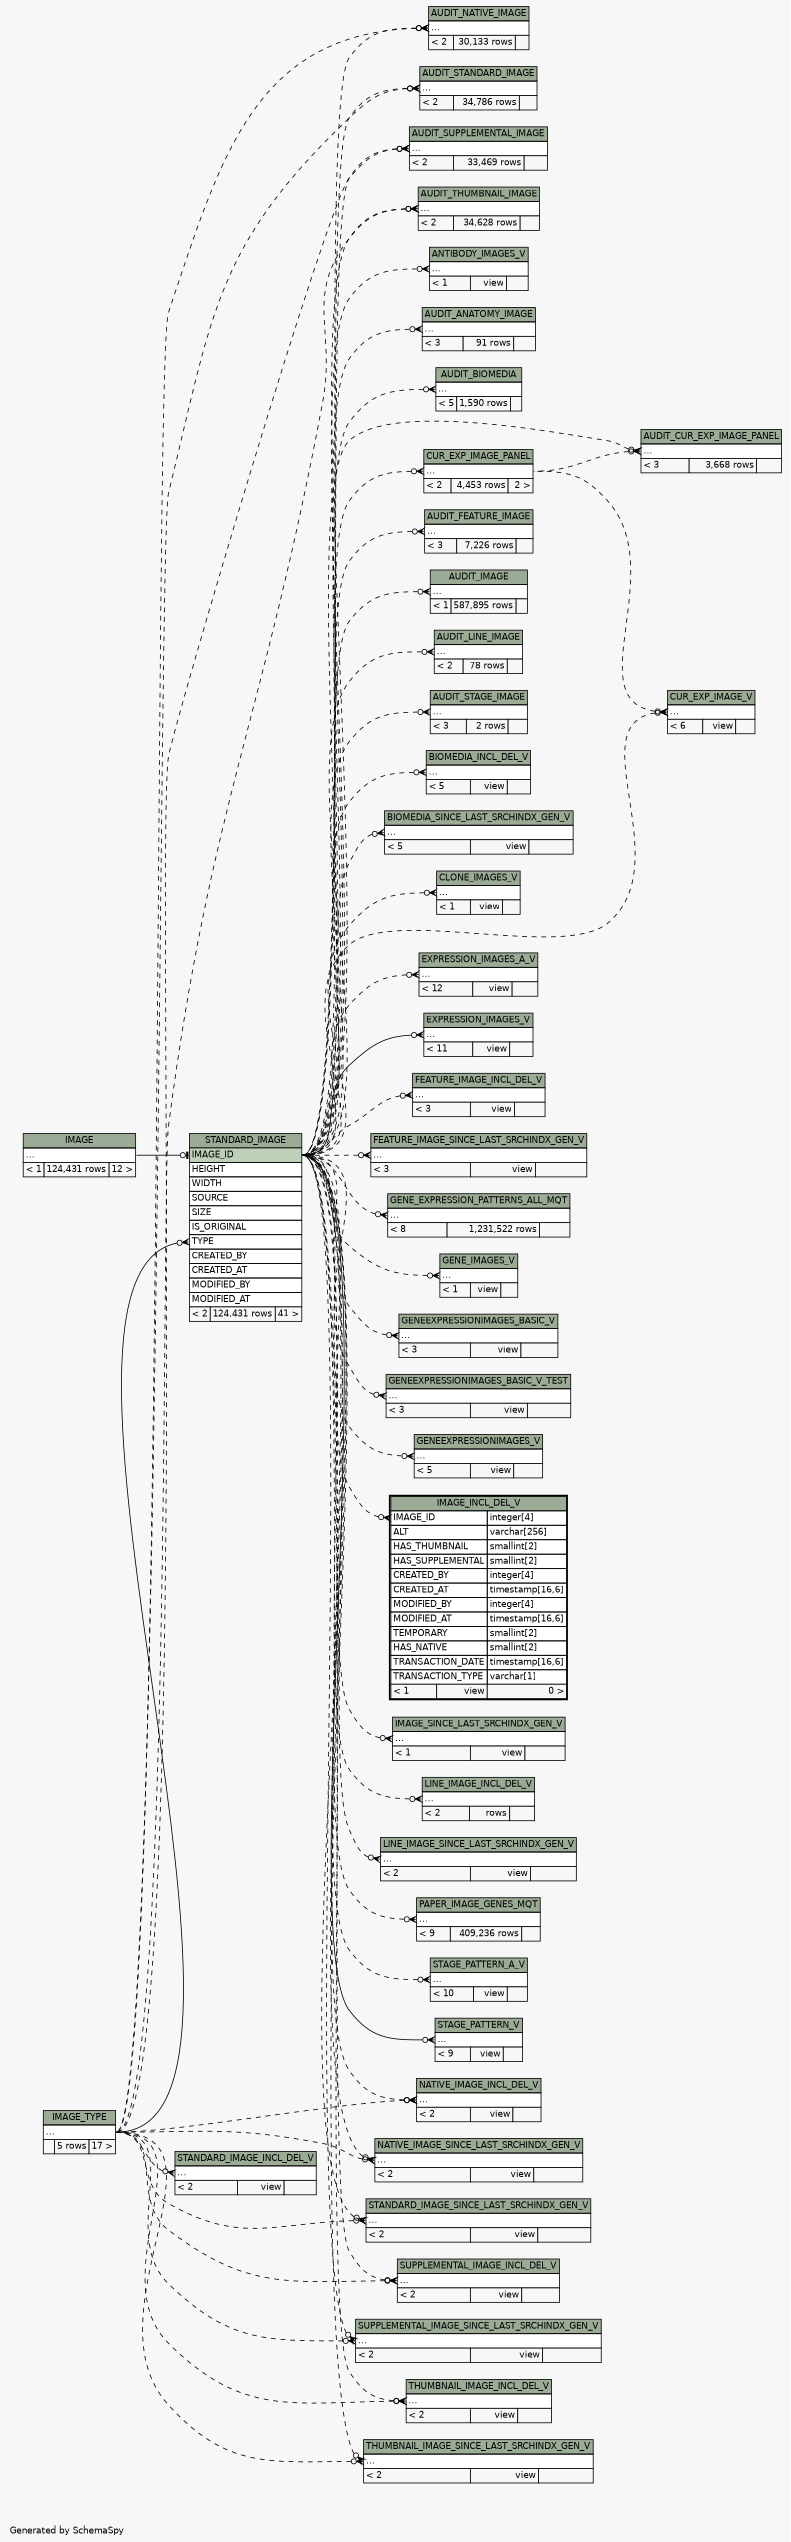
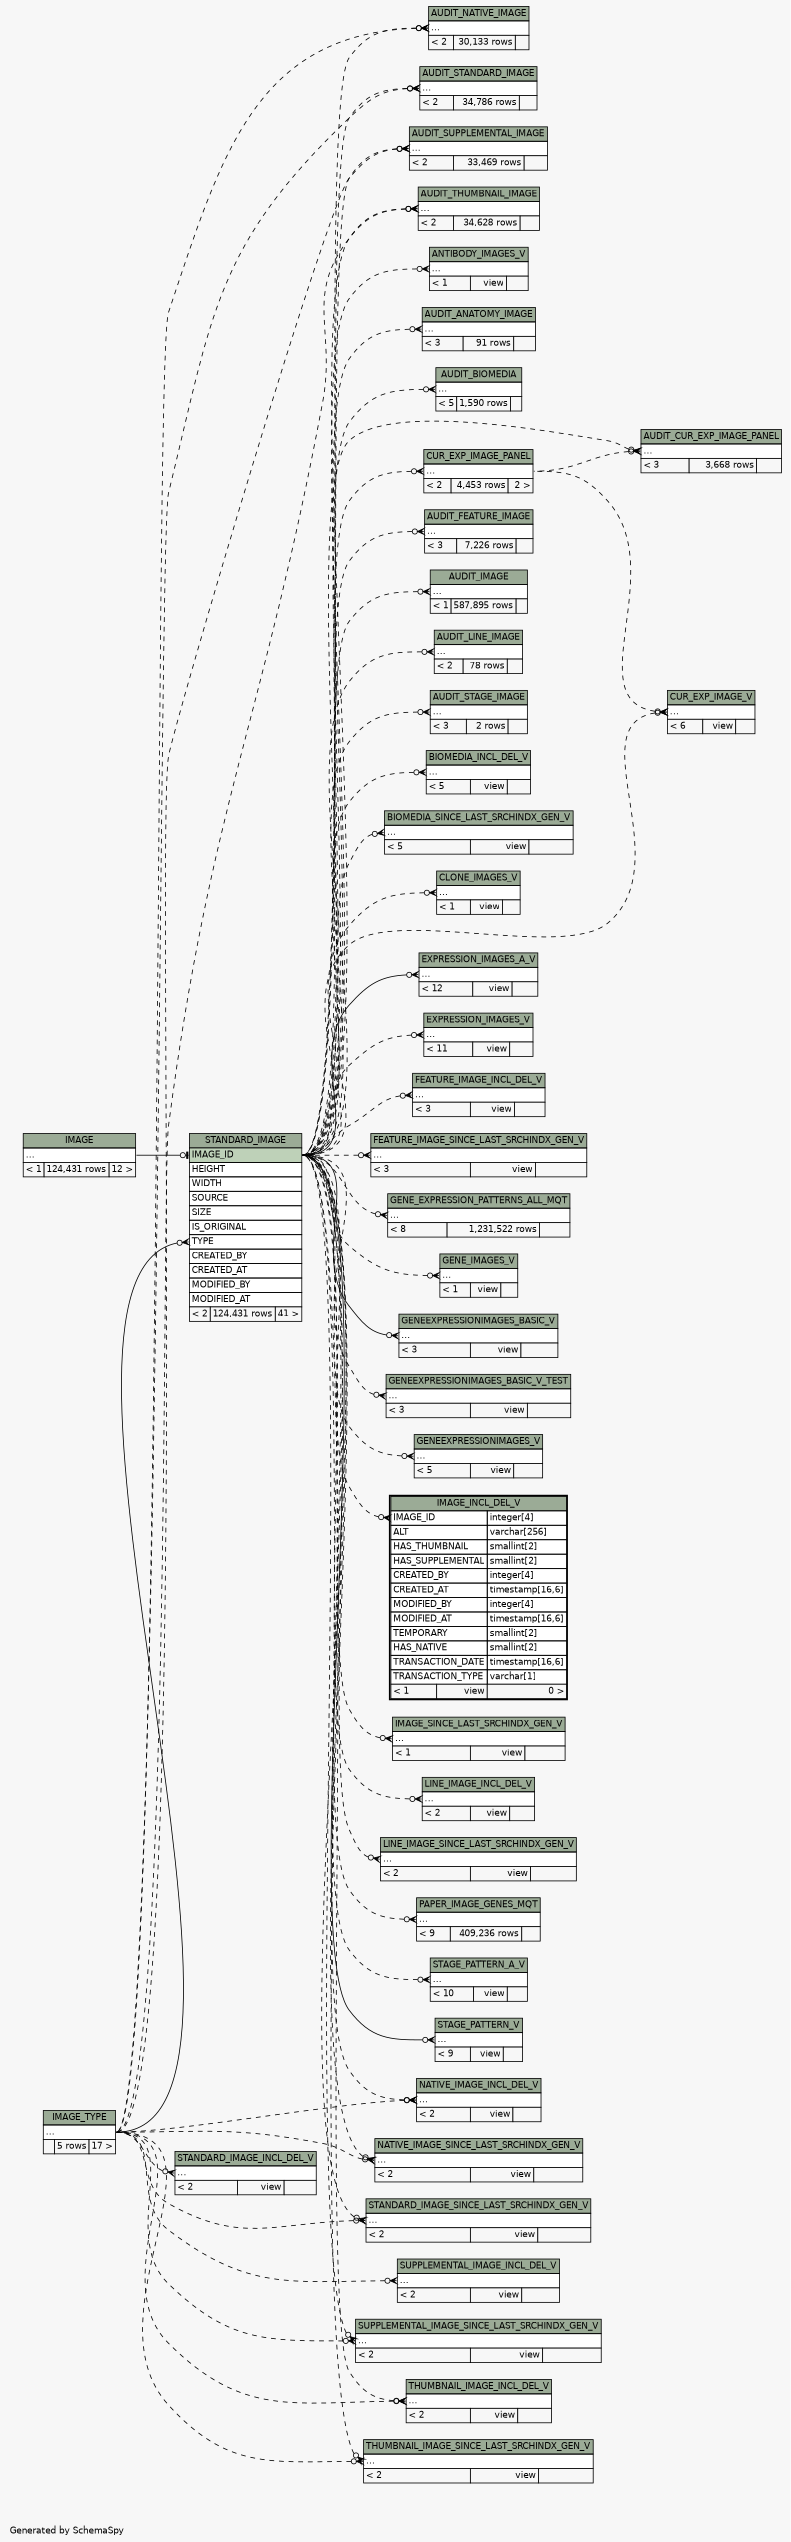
edge "STANDARD_IMAGE" -> "EXPRESSION_IMAGES_A_V": style dashed -> solid
edge "STANDARD_IMAGE" -> "EXPRESSION_IMAGES_V": style solid -> dashed
edge "STANDARD_IMAGE" -> "GENEEXPRESSIONIMAGES_BASIC_V": style dashed -> solid
edge "STANDARD_IMAGE" -> "SUPPLEMENTAL_IMAGE_INCL_DEL_V": removed
node "LINE_IMAGE_INCL_DEL_V": text "rows" -> "view"
